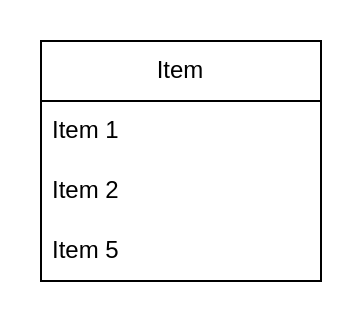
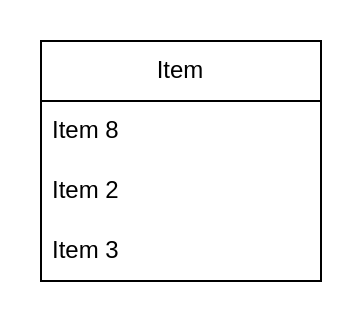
node "Item 1": label "Item 1" -> "Item 8"
node "Item 5": label "Item 5" -> "Item 3"
